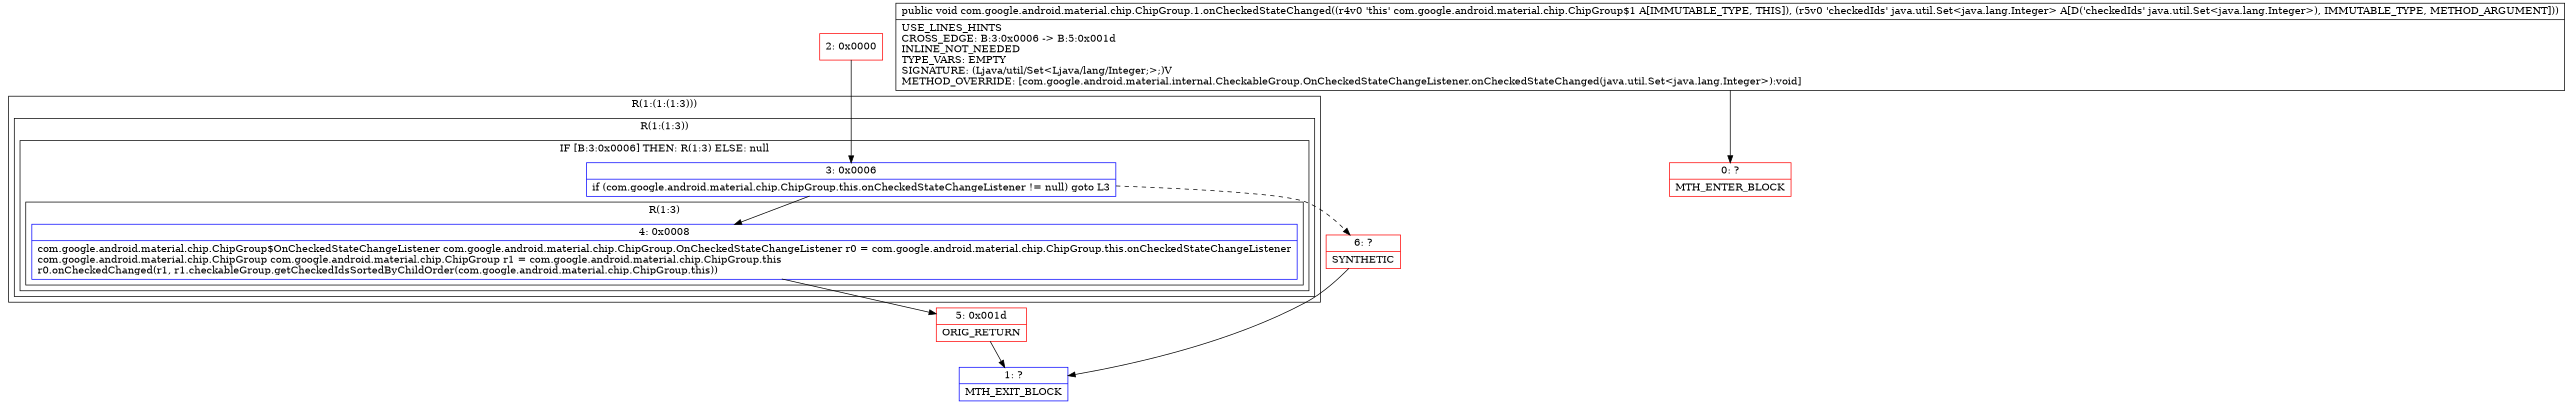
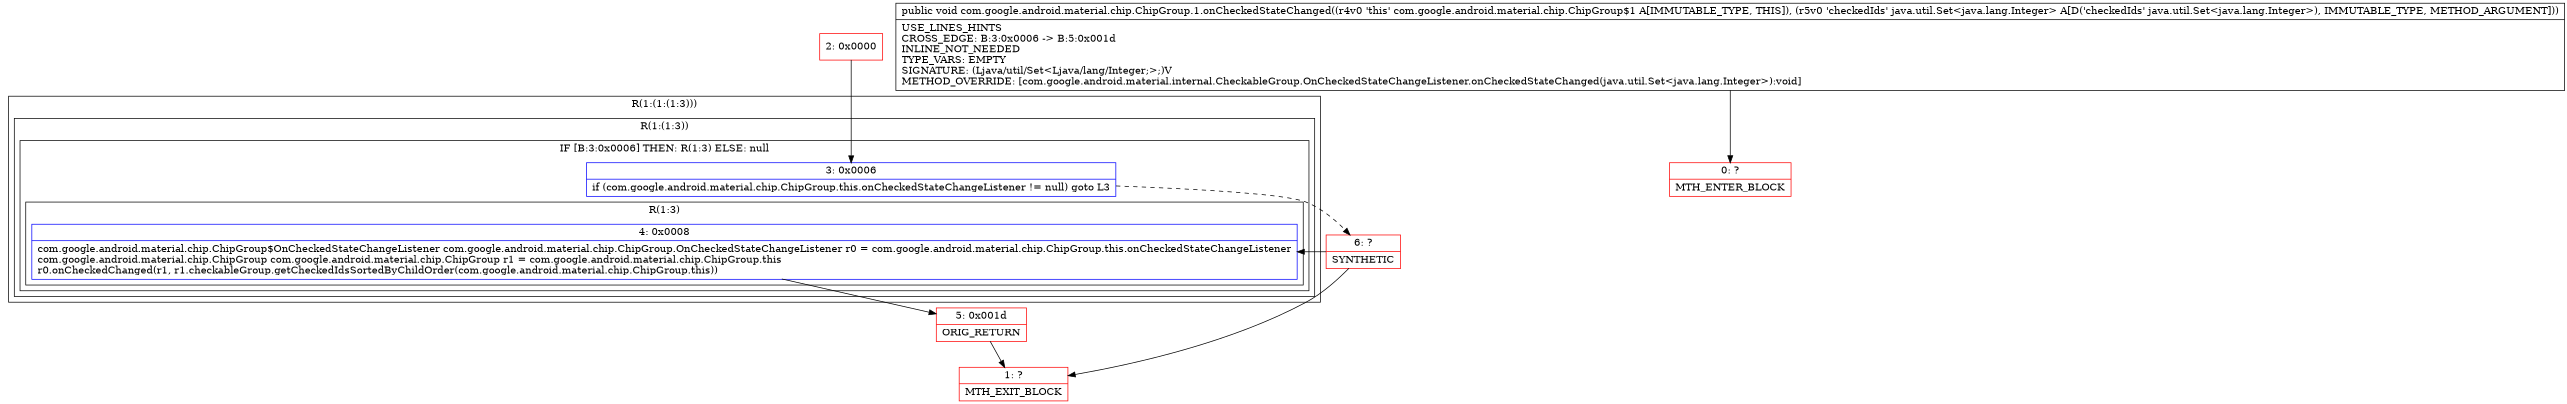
edge "3: 0x0006" -> "4: 0x0008": now "6: ?" -> "4: 0x0008"
node "1: ?": color blue -> red
